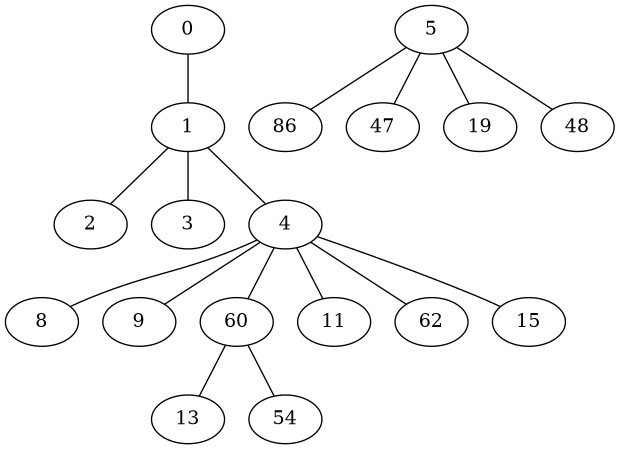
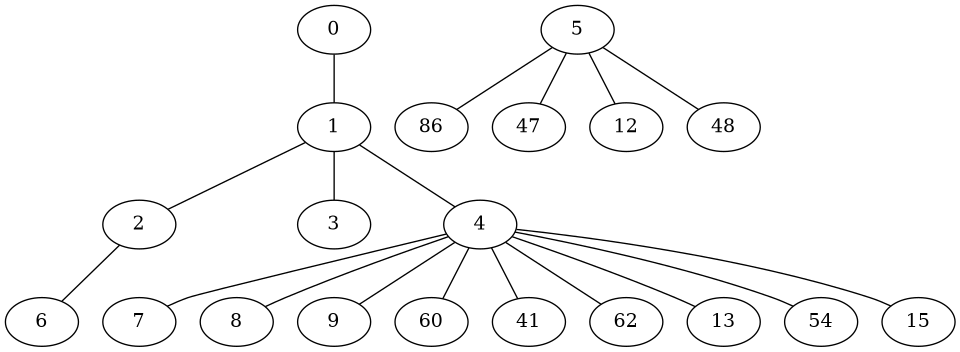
node "19": label "19" -> "12"
node "6": added
node "7": added
node "11": label "11" -> "41"
edge "60" -- "13": now "4" -- "13"
edge "60" -- "54": now "4" -- "54"
